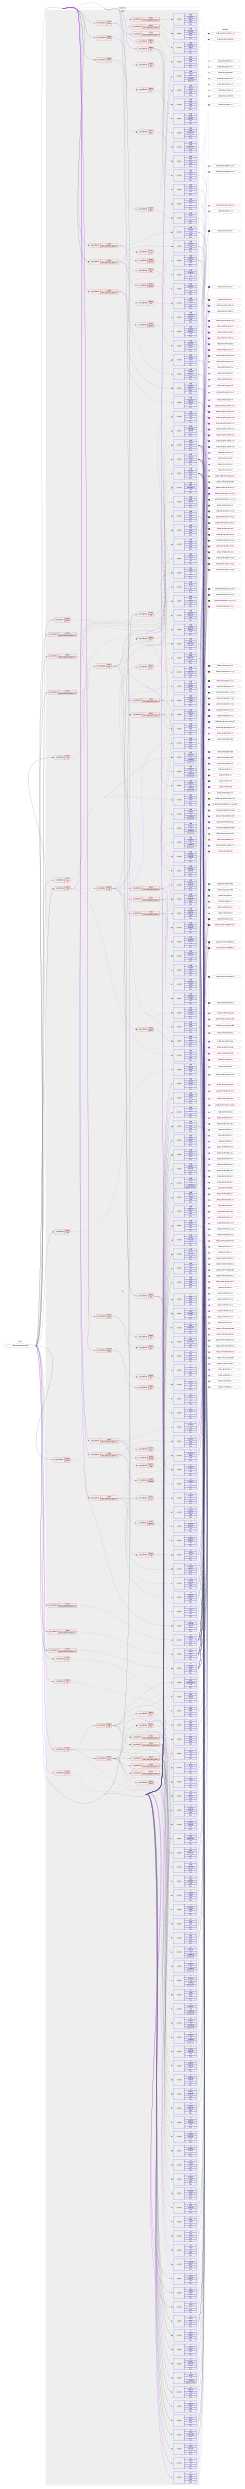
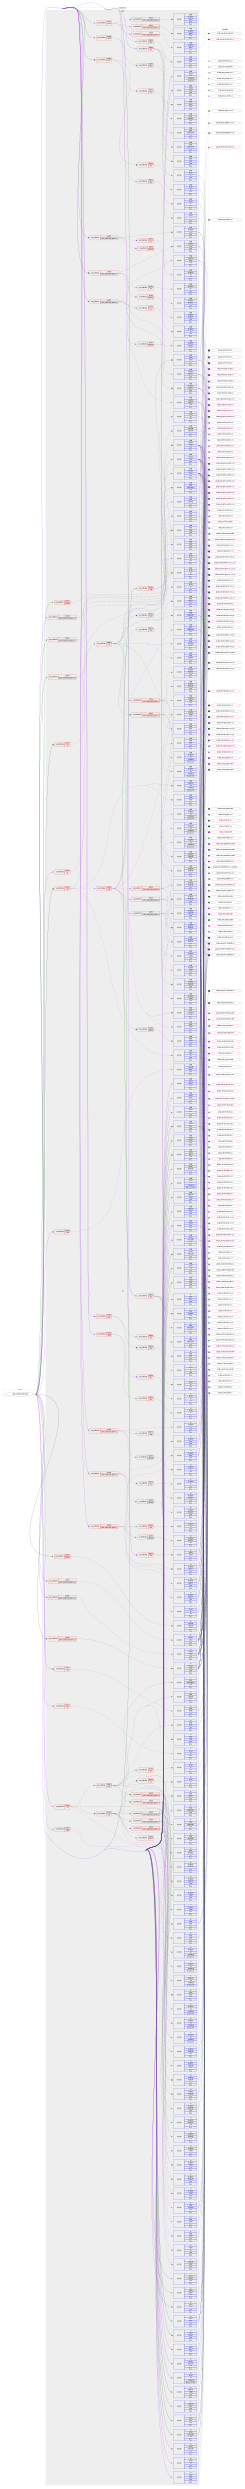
node "portage://dev-ruby/asciidoctor-2.0.20": added
